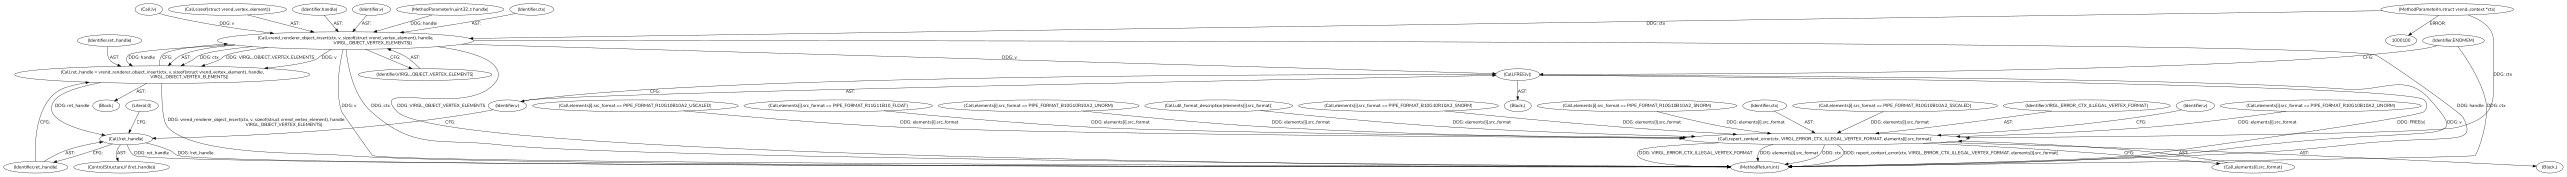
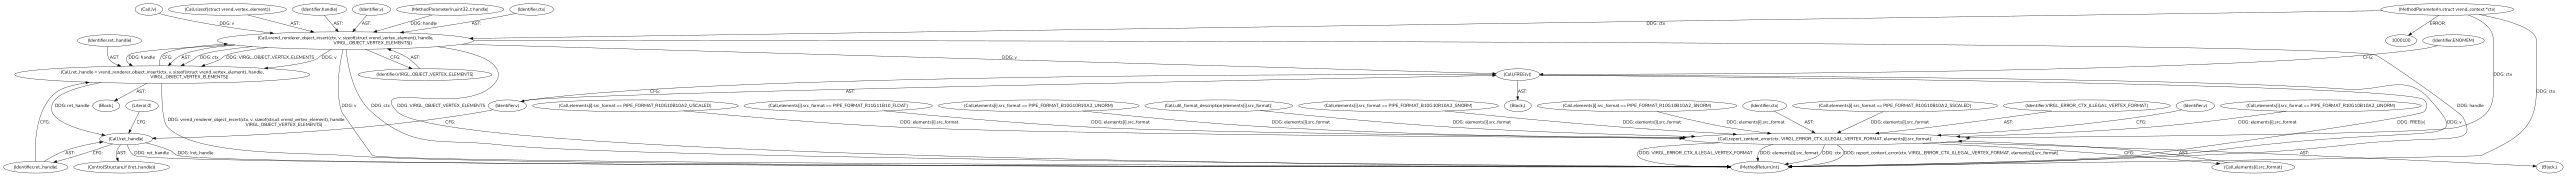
edge "(Identifier,ENOMEM)" -> "(MethodReturn,int)": now "(MethodParameterIn,struct vrend_context *ctx)" -> "(MethodReturn,int)"
